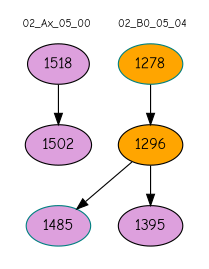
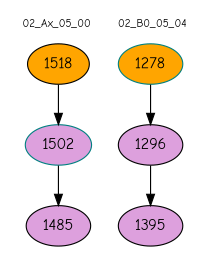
node "1518": fillcolor plum -> orange
node "1502": color black -> teal
node "1296": fillcolor orange -> plum
edge "1296" -> "1485": now "1502" -> "1485"
node "1485": color teal -> black
